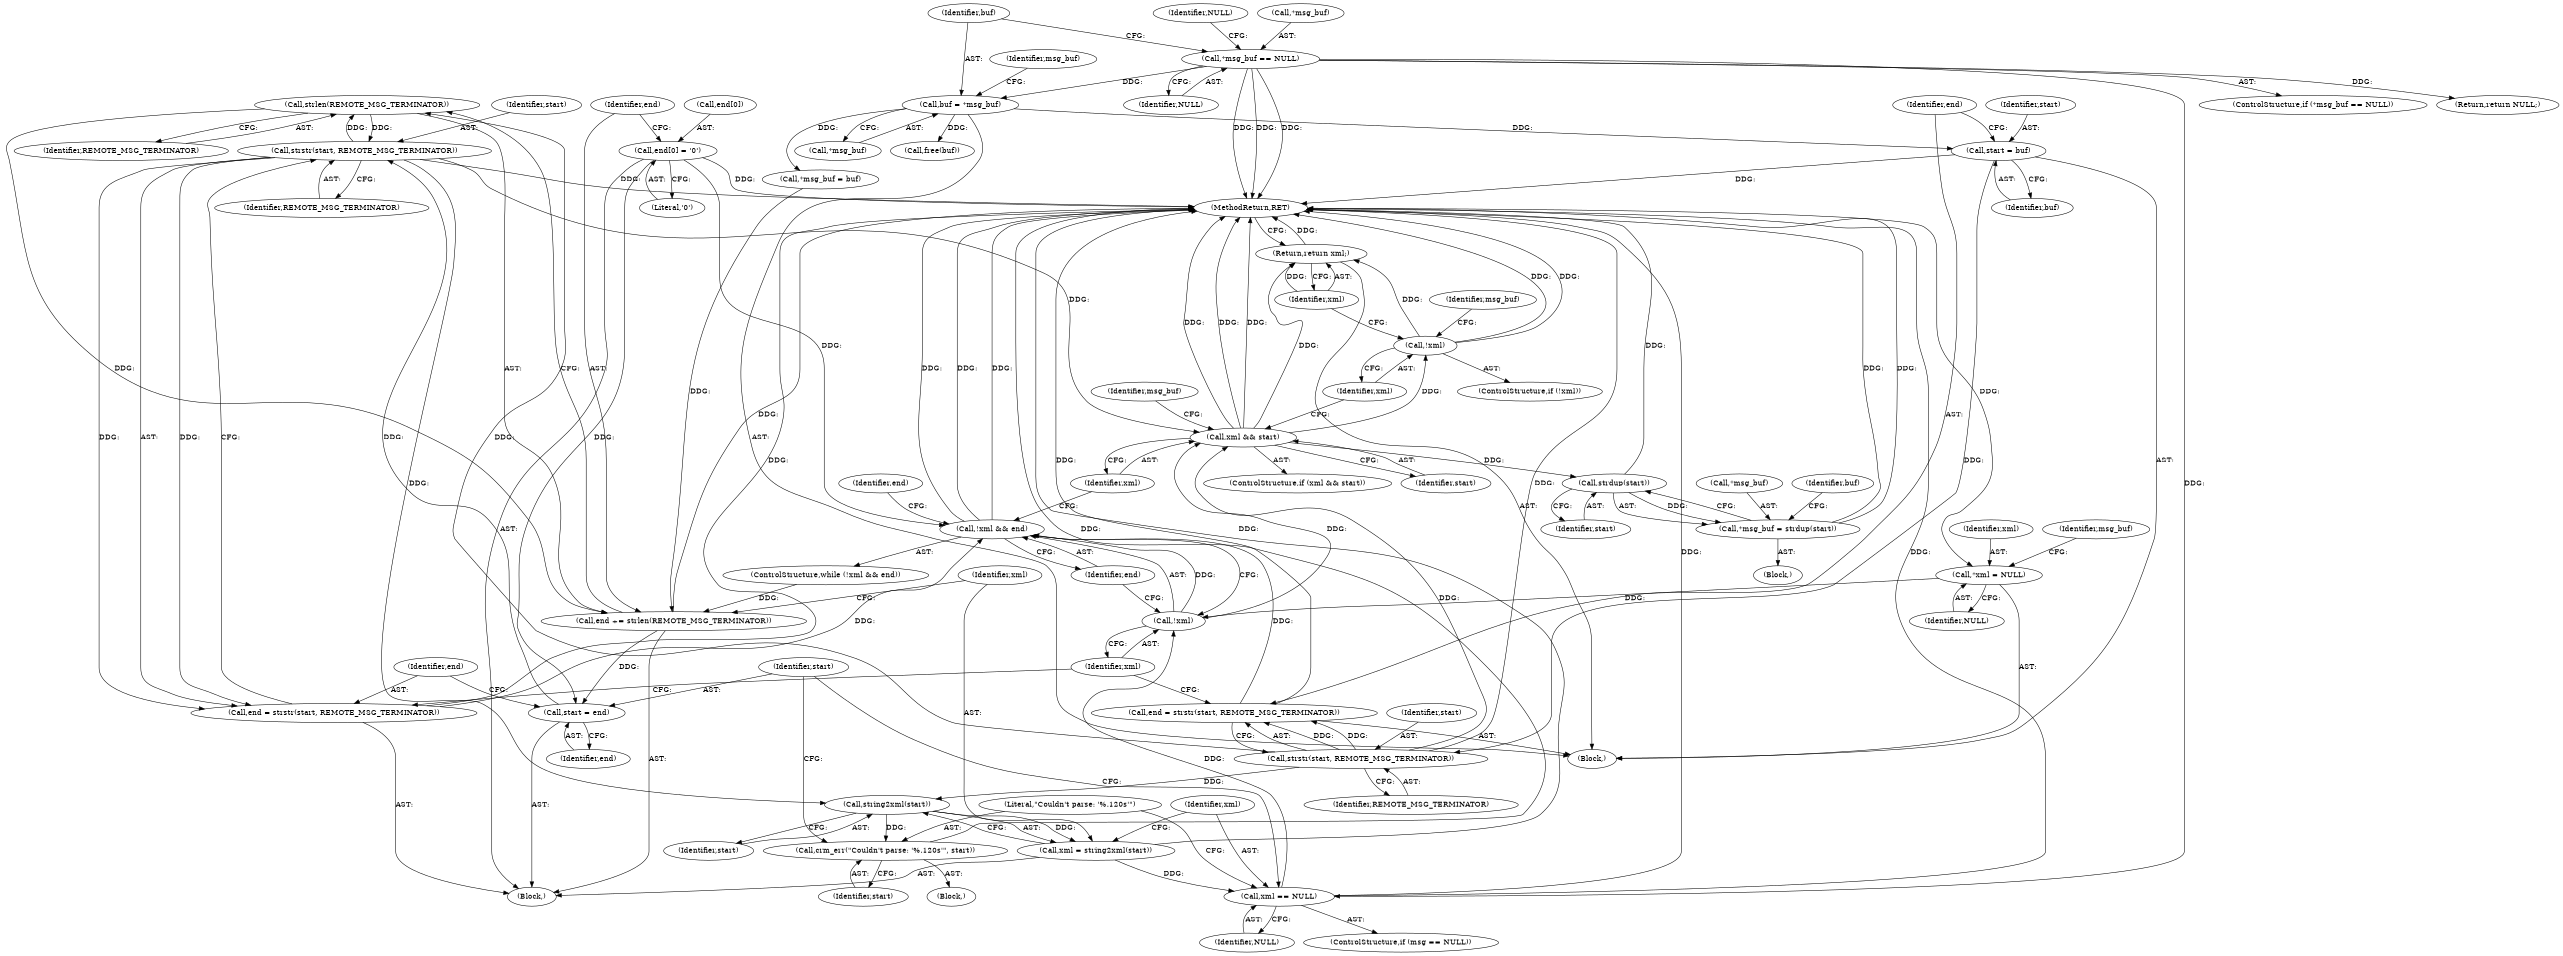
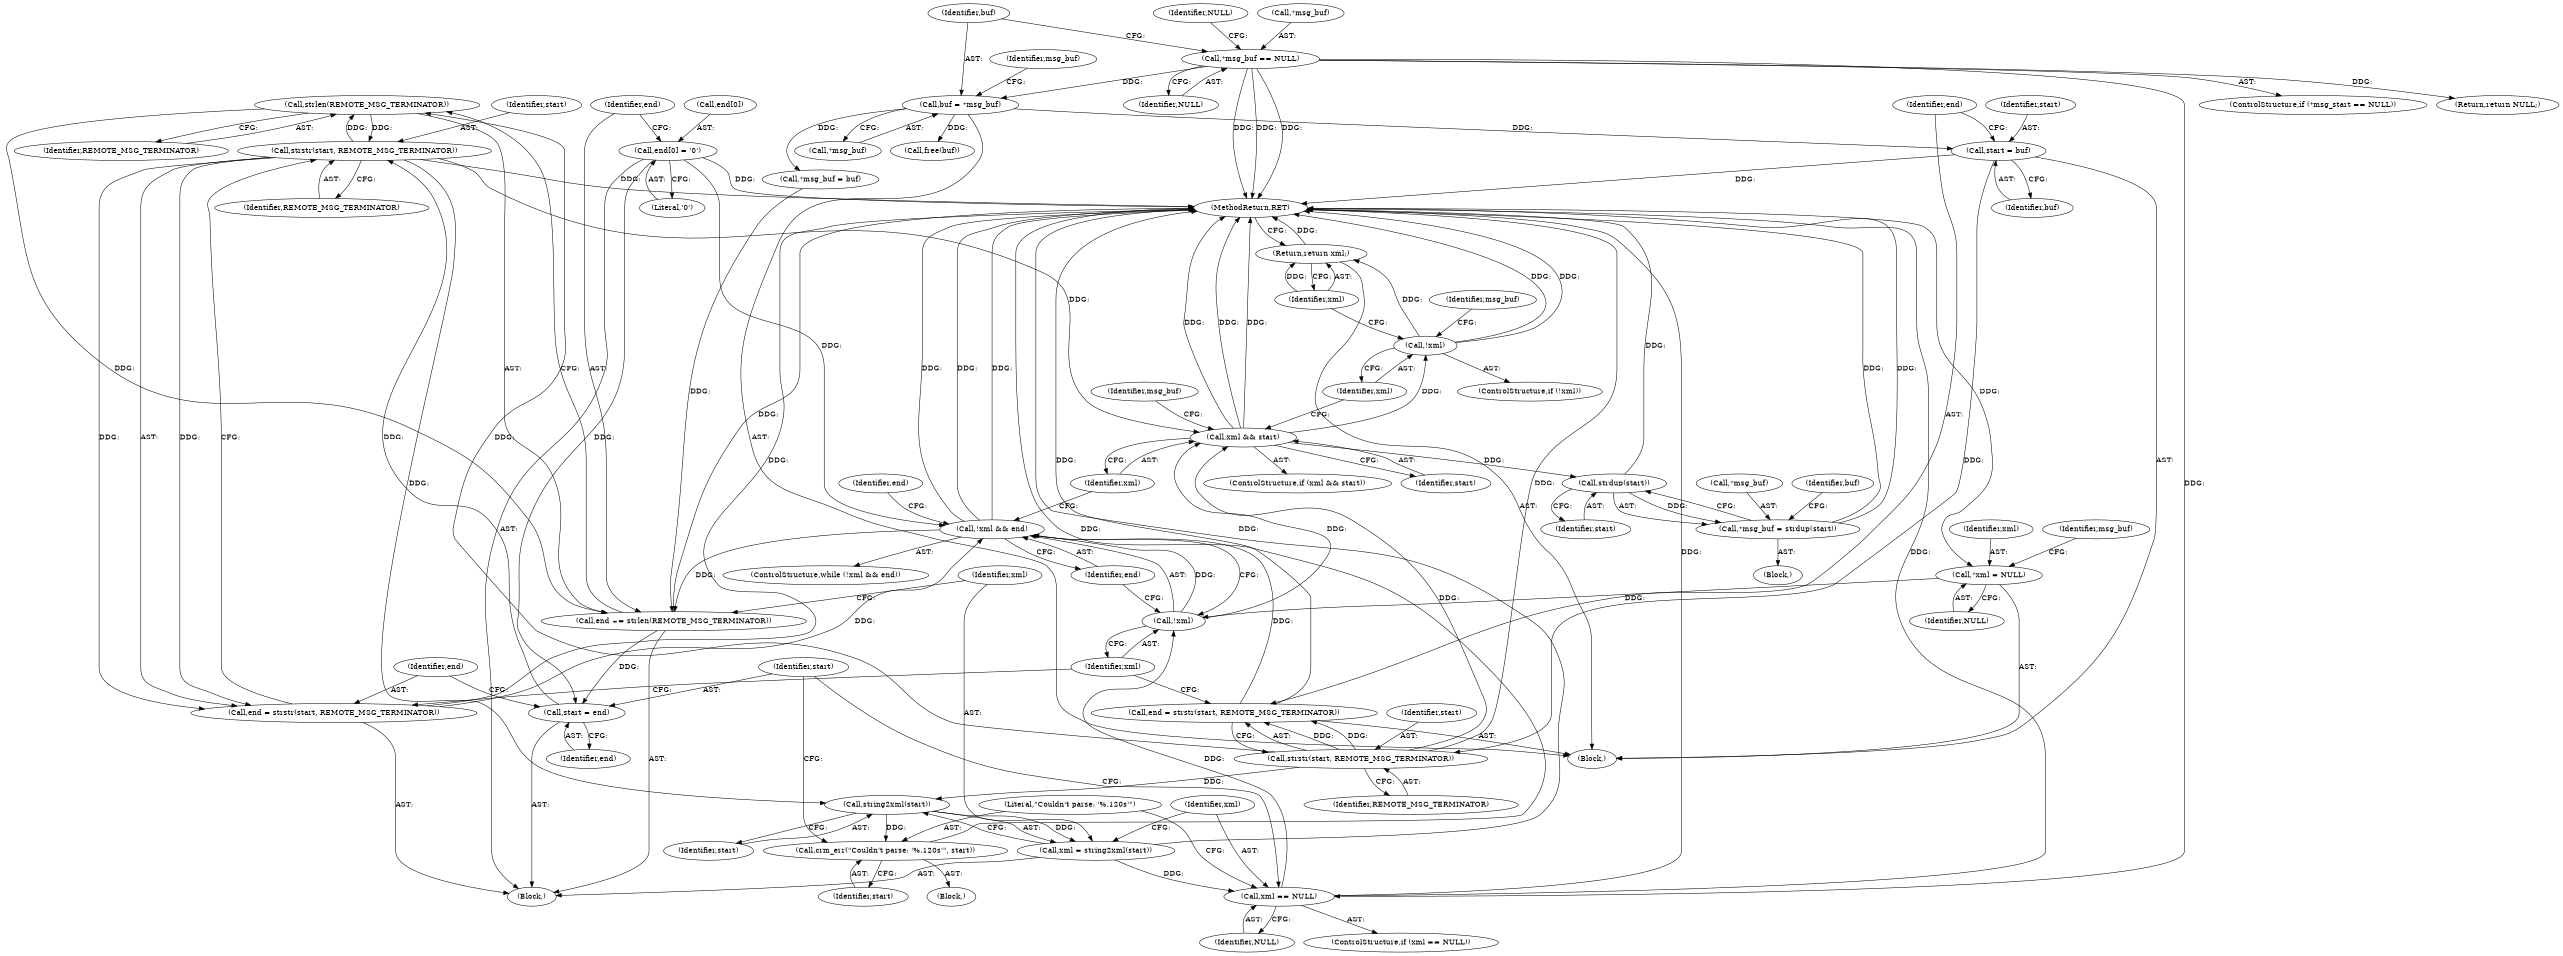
node "(ControlStructure,if (*msg_buf == NULL))": label "(ControlStructure,if (*msg_buf == NULL))" -> "(ControlStructure,if (*msg_start == NULL))"
edge "(Call,xml && start)" -> "(Return,return xml;)": removed, label "DDG:"
edge "(ControlStructure,while (!xml && end))" -> "(Call,end += strlen(REMOTE_MSG_TERMINATOR))": now "(Call,!xml && end)" -> "(Call,end += strlen(REMOTE_MSG_TERMINATOR))"
node "(ControlStructure,if (msg == NULL))": label "(ControlStructure,if (msg == NULL))" -> "(ControlStructure,if (xml == NULL))"
